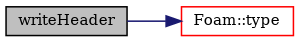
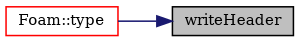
edge "writeHeader" -> "Foam::type": reversed
